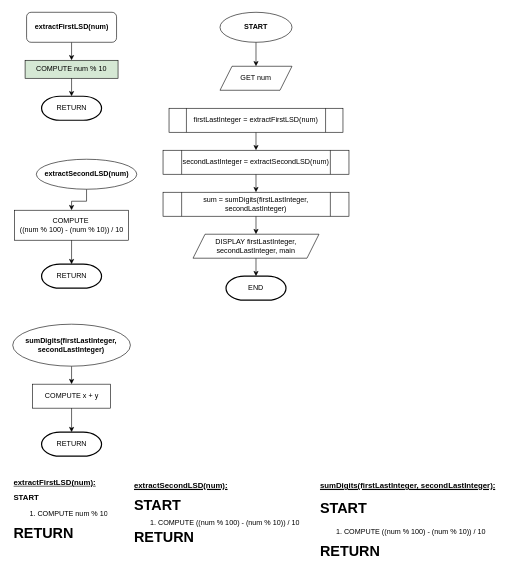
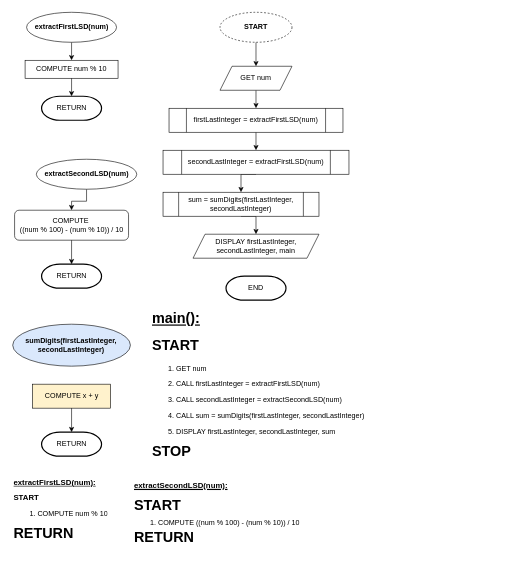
node "extractFirstLSD(num)": shape rounded rectangle -> ellipse
node "START": style solid -> dashed
node "COMPUTE num % 10": fillcolor #d5e8d4 -> #ffffff
edge "GET num" -> "firstLastInteger = extractFirstLSD(num)": added
node "secondLastInteger = extractSecondLSD(num)": label "secondLastInteger = extractSecondLSD(num)" -> "secondLastInteger = extractFirstLSD(num)"
node "sum = sumDigits(firstLastInteger, secondLastInteger)": size 186x24 -> 156x24
node "COMPUTE ((num % 100) - (num % 10)) / 10": shape rectangle -> rounded rectangle
edge "DISPLAY firstLastInteger, secondLastInteger, main" -> "END": removed
node "sumDigits(firstLastInteger, secondLastInteger)": fillcolor #ffffff -> #dae8fc
edge "sumDigits(firstLastInteger, secondLastInteger)" -> "COMPUTE x + y": removed
node "main():START 1. GET num 2. CALL firstLastInteger = extractFirstLSD(num) 3. CALL secondLastInteger = extractSecondLSD(num) 4. CALL sum = sumDigits(firstLastInteger, secondLastInteger) 5. DISPLAY firstLastInteger, secondLastInteger, sum STOP": added
node "COMPUTE x + y": fillcolor #ffffff -> #fff2cc
node "sumDigits(firstLastInteger, secondLastInteger):START 1. COMPUTE ((num % 100) - (num % 10)) / 10 RETURN": removed
